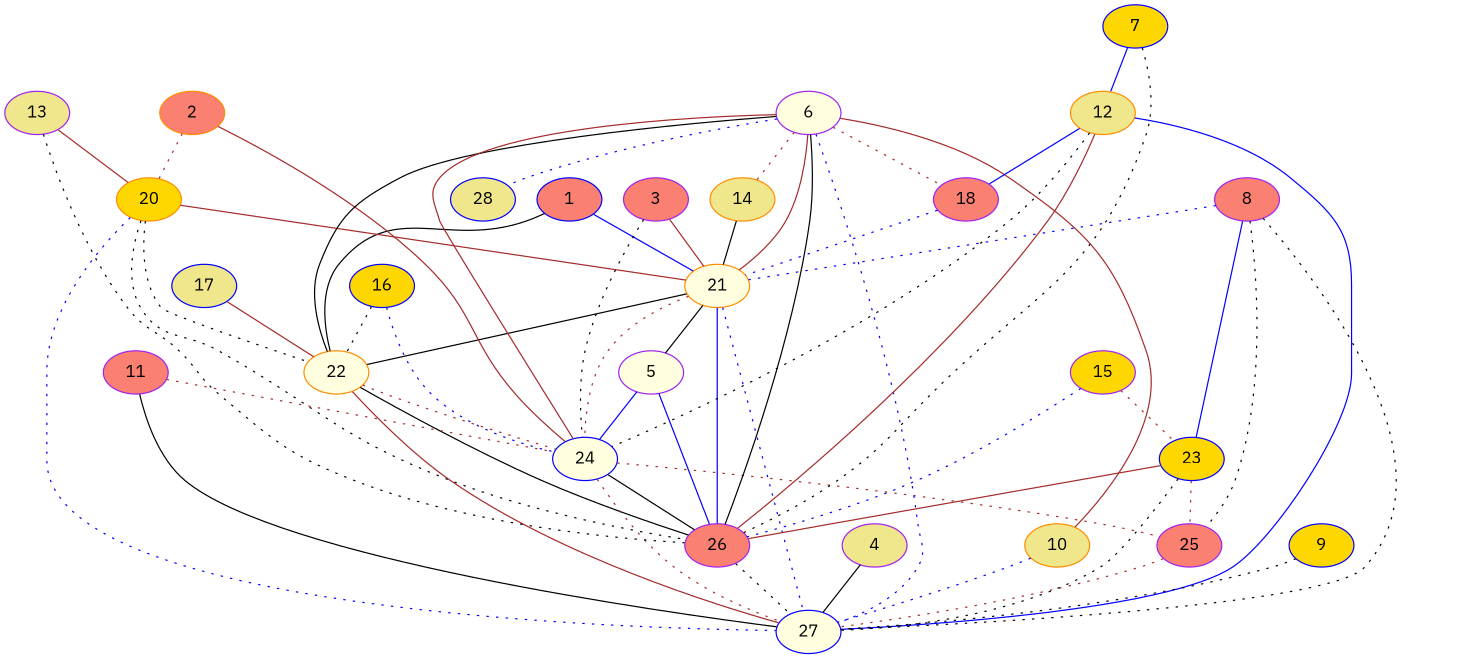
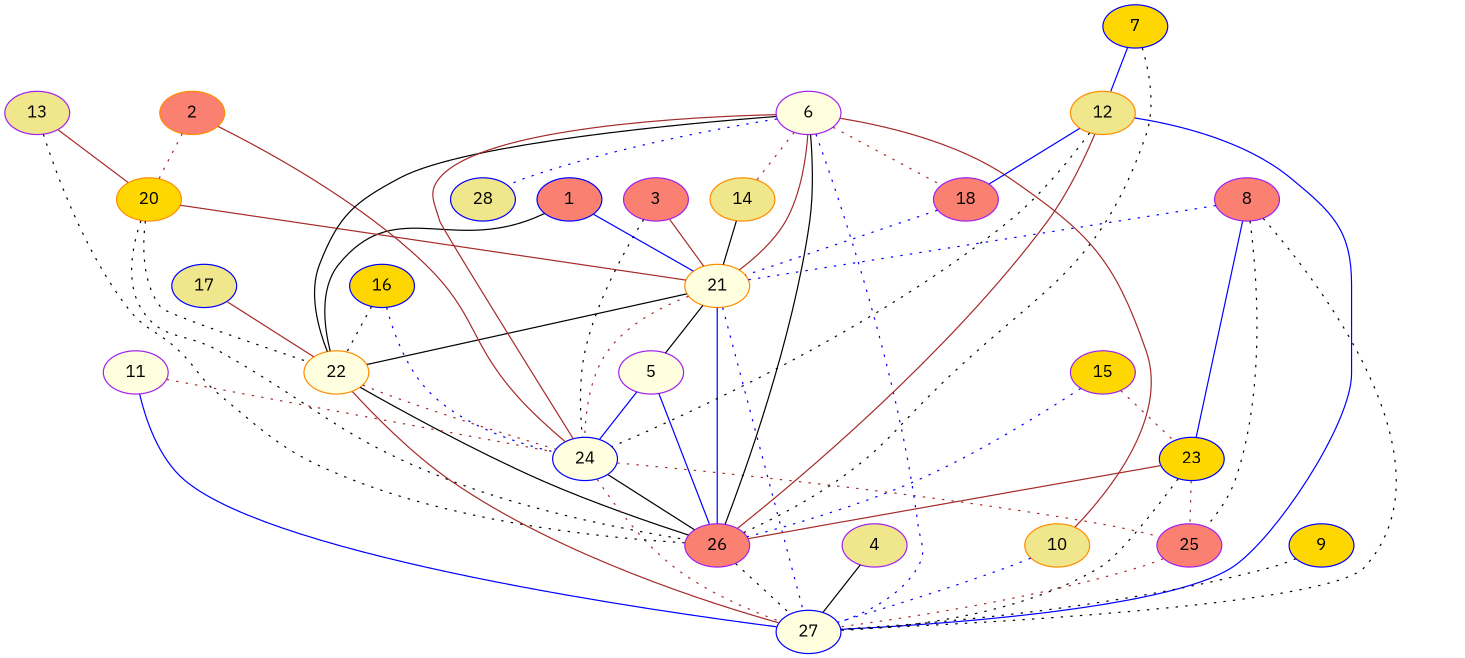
node "11": fillcolor salmon -> lightyellow
edge "11" -- "27": color black -> blue
edge "20" -- "27": removed
